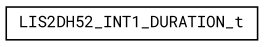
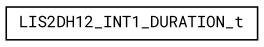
node "LIS2DH52_INT1_DURATION_t": label "LIS2DH52_INT1_DURATION_t" -> "LIS2DH12_INT1_DURATION_t"
